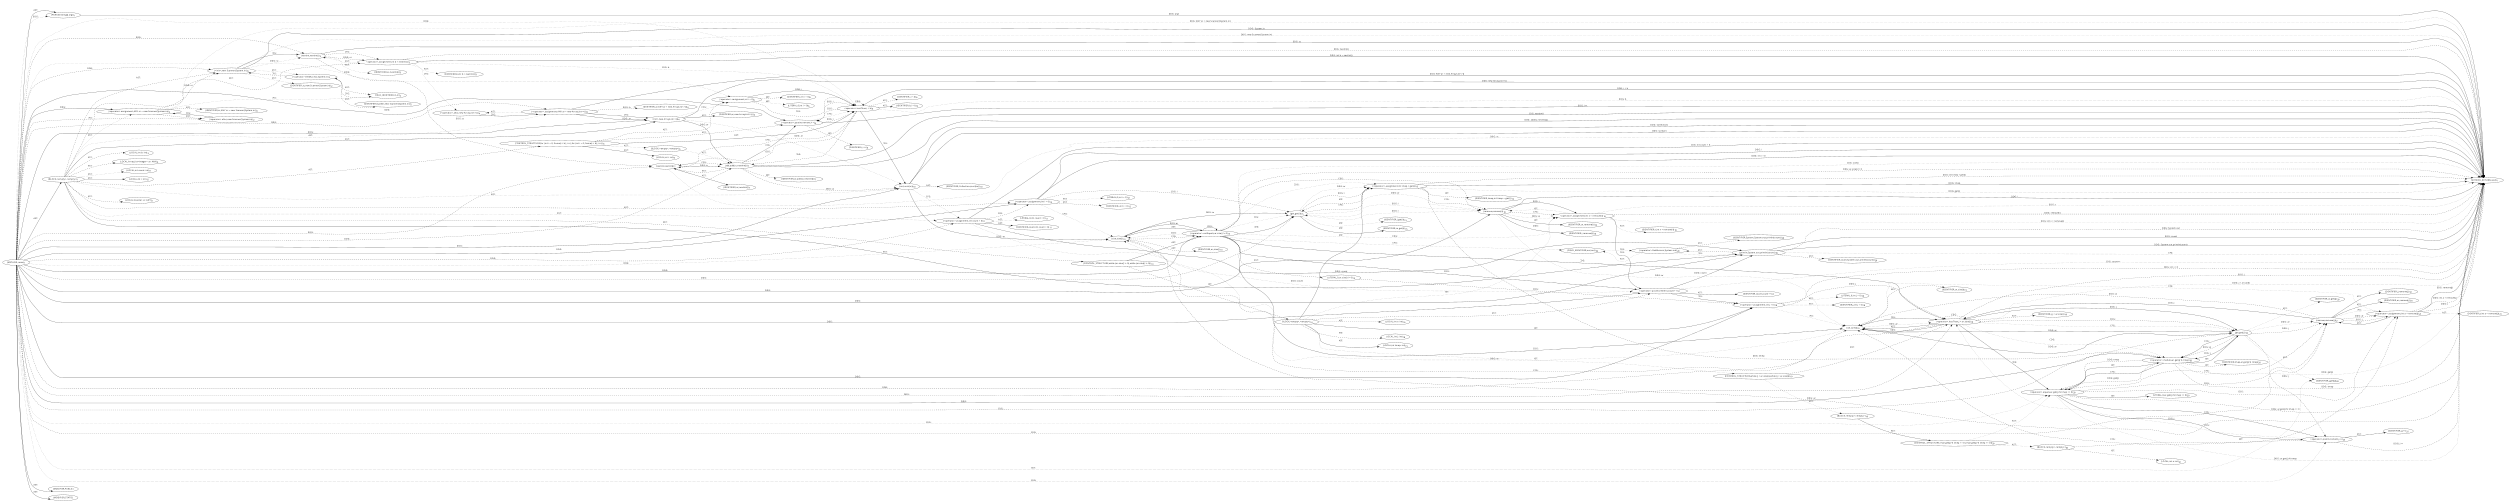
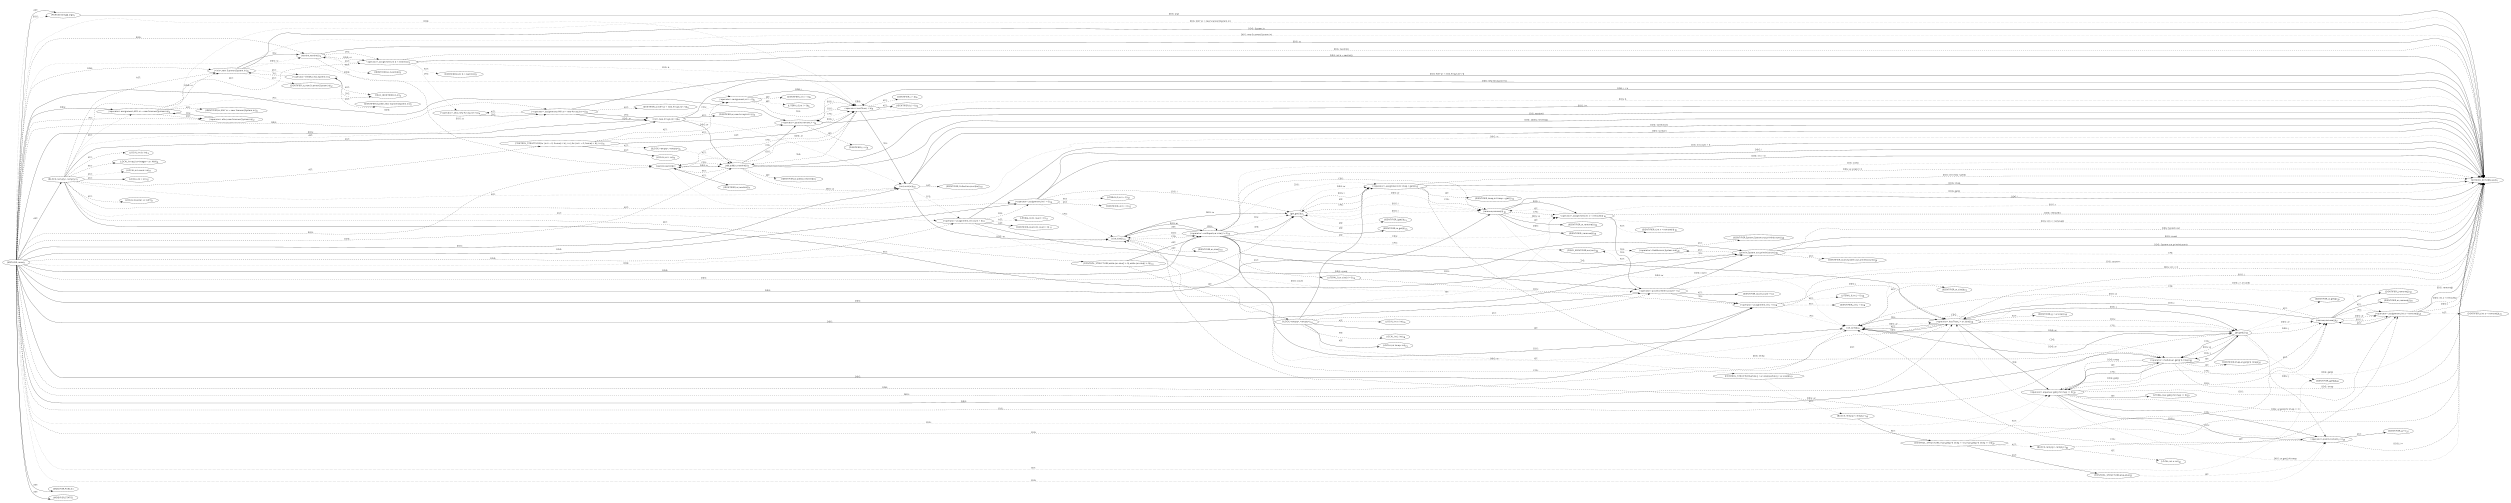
edge "(<operator>.assignment,ANY ar = new ArrayList<>())" -> "(IDENTIFIER,ar,ANY ar = new ArrayList<>())": label "DDG: b" -> "AST: "
node "(CONTROL_STRUCTURE,else,else)": added
